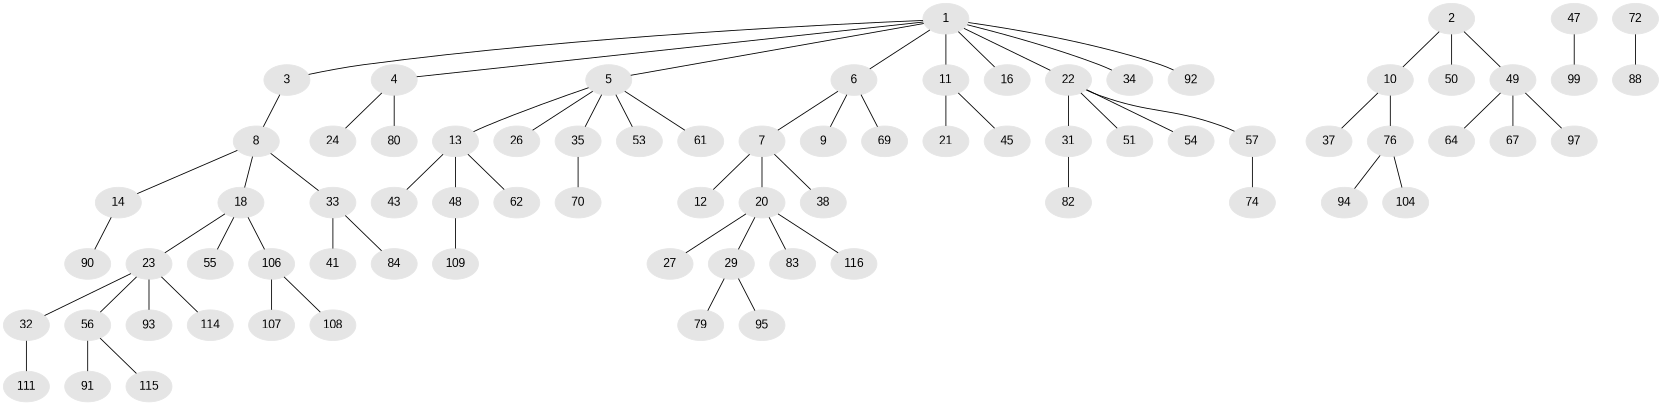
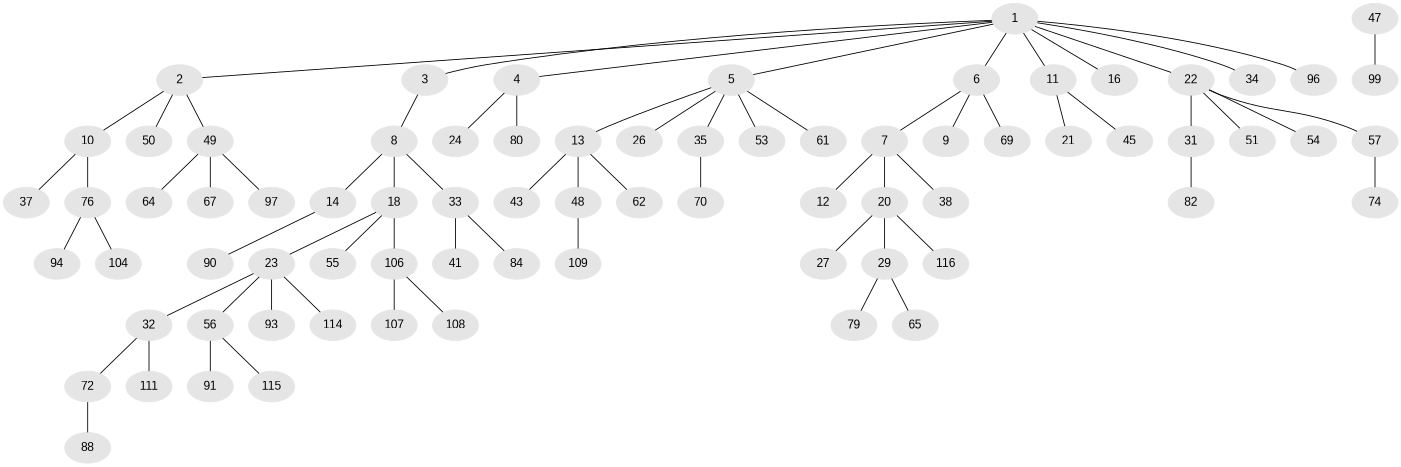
edge "1" -- "2": added
node "92": label "92" -> "96"
node "83": removed
node "95": label "95" -> "65"
edge "32" -- "72": added
